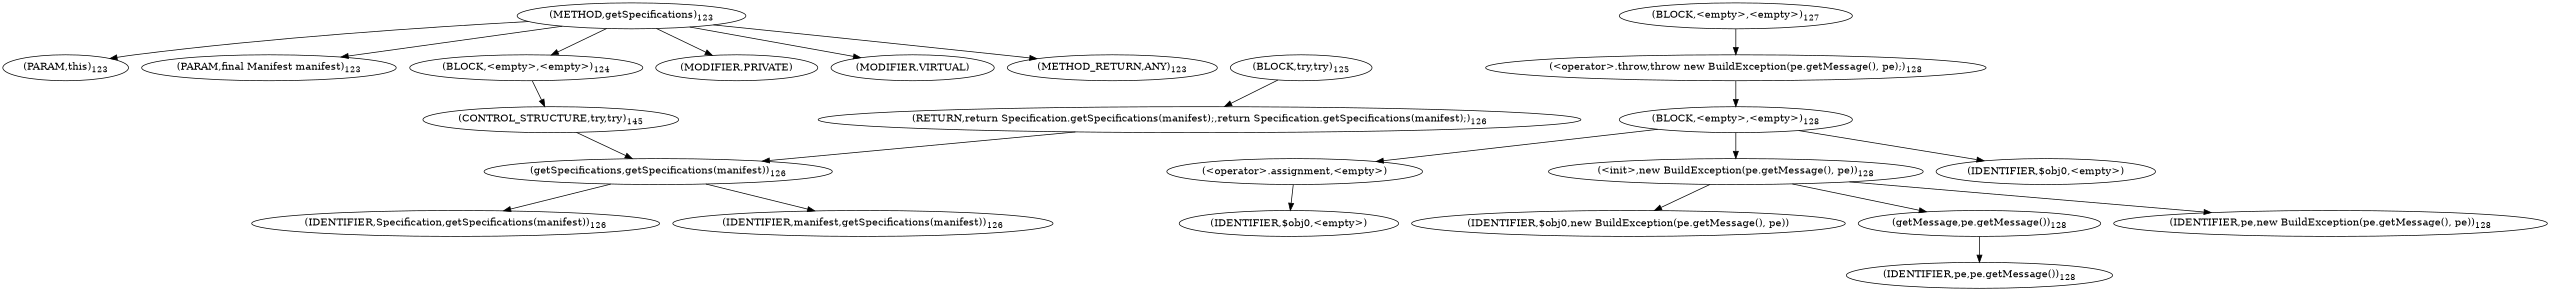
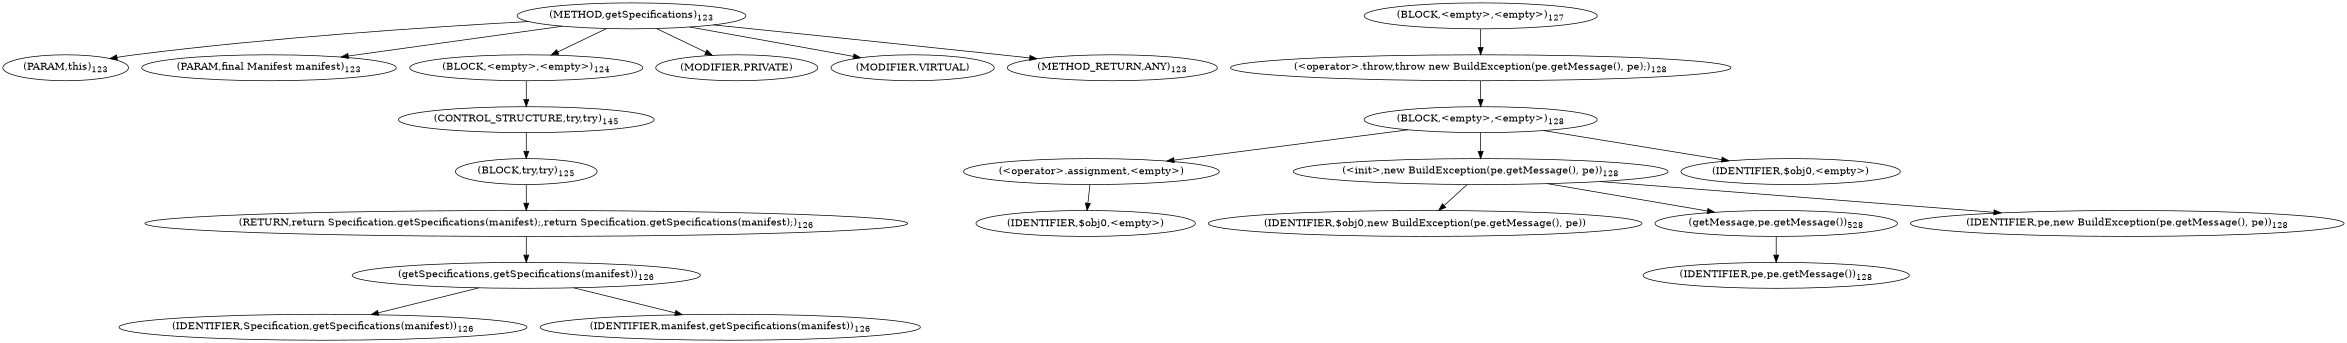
edge "(CONTROL_STRUCTURE,try,try)" -> "(getSpecifications,getSpecifications(manifest))": now "(CONTROL_STRUCTURE,try,try)" -> "(BLOCK,try,try)"
node "(getMessage,pe.getMessage())": text "128" -> "528"
